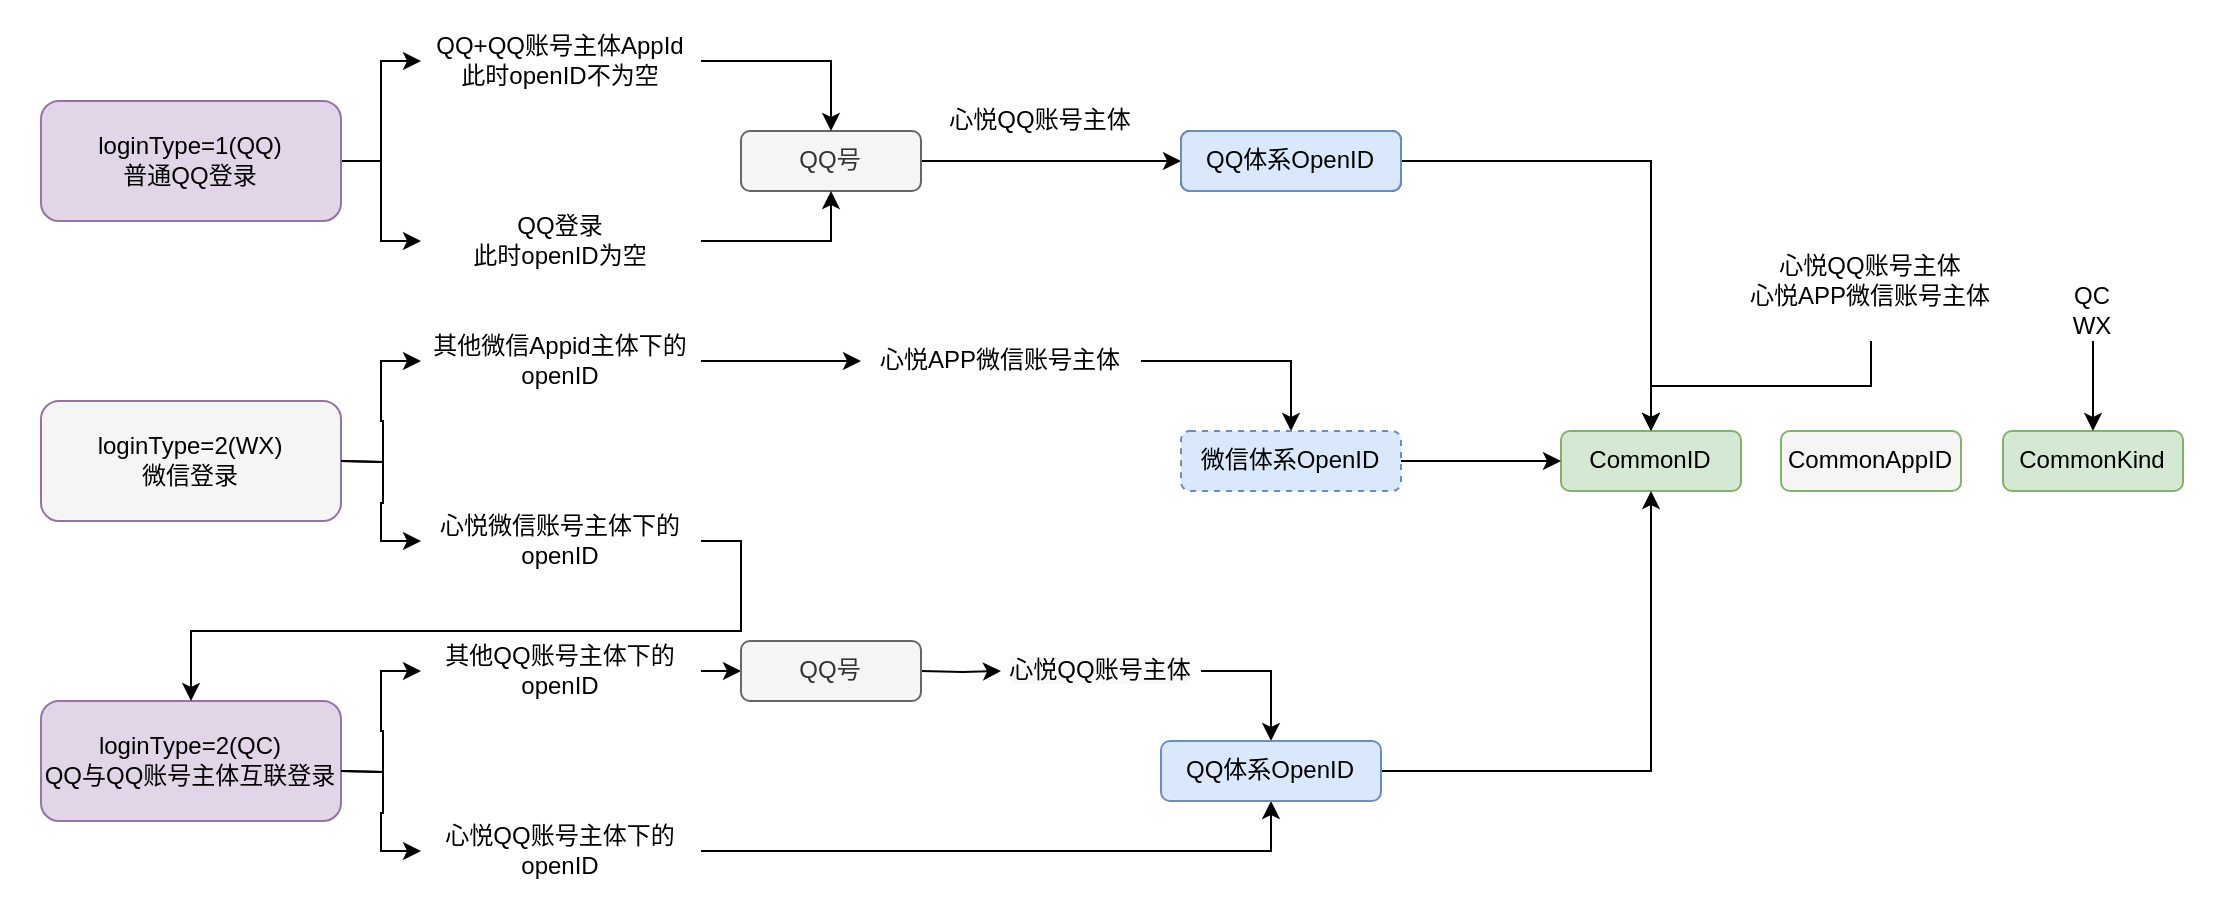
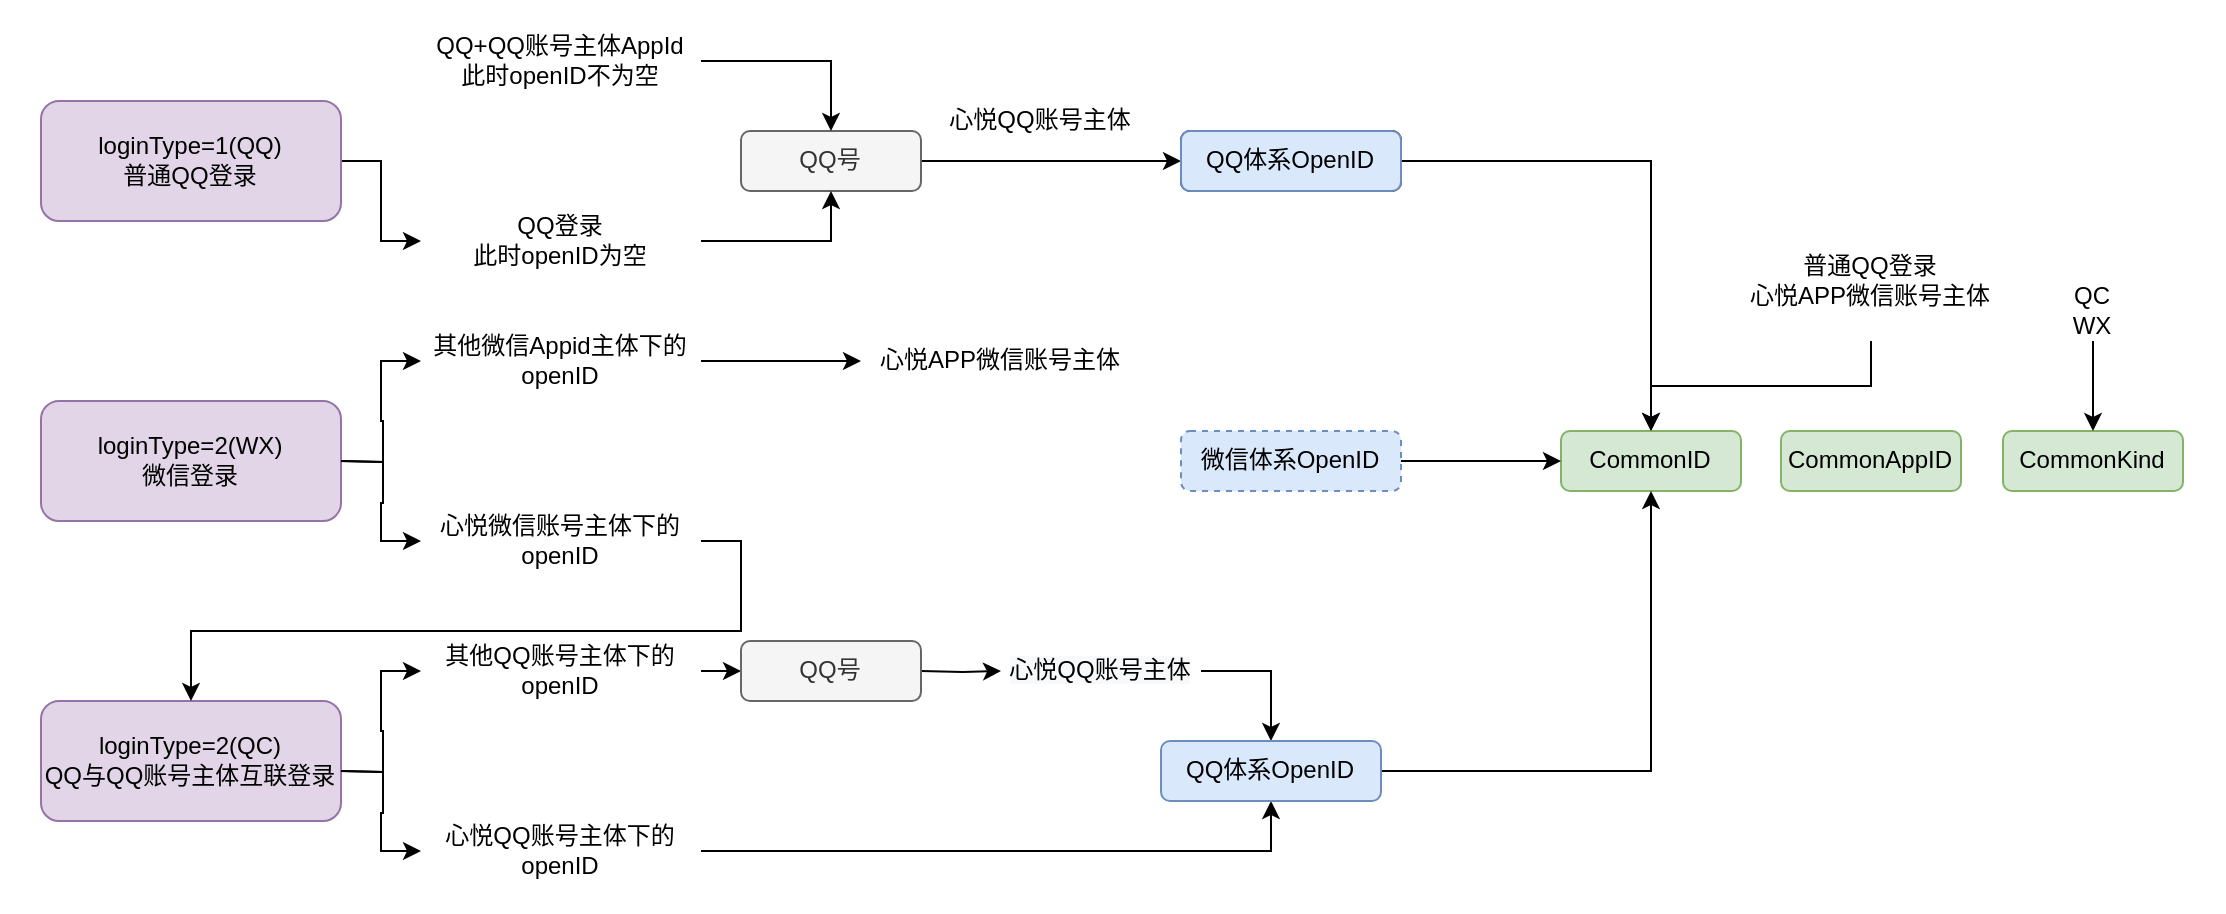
edge "loginType=1(QQ) 普通QQ登录" -> "QQ+QQ账号主体AppId 此时openID不为空": removed
node "心悦QQ账号主体 心悦APP微信账号主体": label "心悦QQ账号主体 心悦APP微信账号主体" -> "普通QQ登录 心悦APP微信账号主体"
edge "心悦APP微信账号主体" -> "微信体系OpenID": removed
node "loginType=2(WX) 微信登录": fillcolor #f5f5f5 -> #e1d5e7
node "CommonAppID": fillcolor #f5f5f5 -> #d5e8d4
